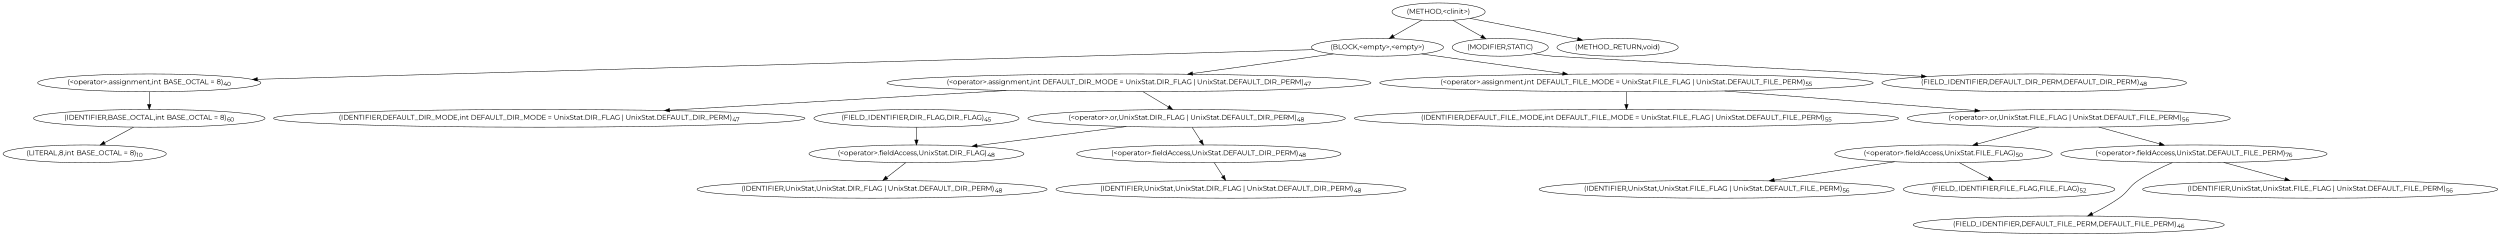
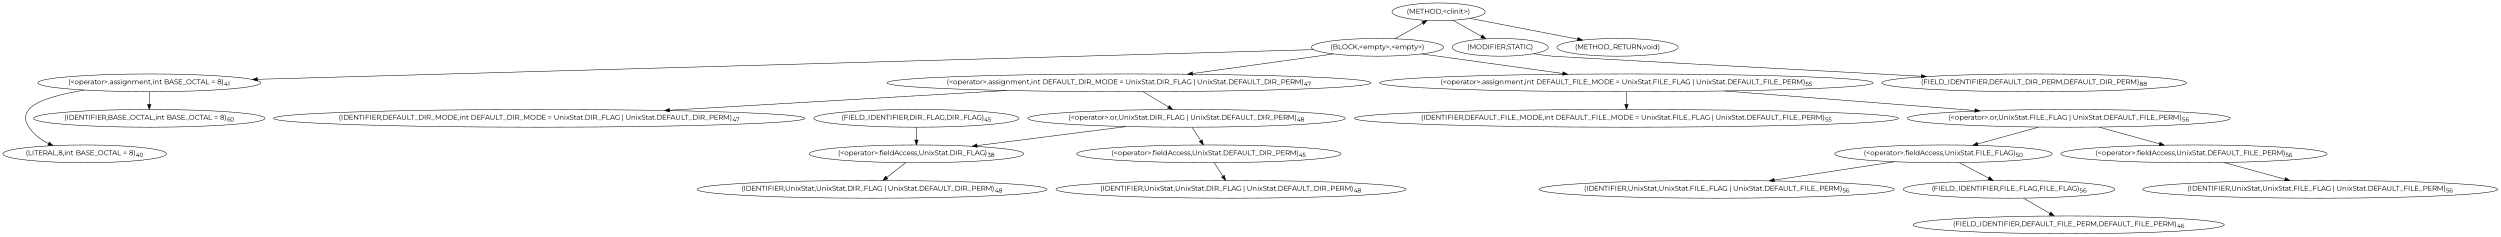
edge "(METHOD,<clinit>)" -> "(BLOCK,<empty>,<empty>)": reversed
node "(<operator>.assignment,int BASE_OCTAL = 8)": text "40" -> "41"
node "(FIELD_IDENTIFIER,DEFAULT_DIR_PERM,DEFAULT_DIR_PERM)": text "48" -> "88"
edge "(IDENTIFIER,BASE_OCTAL,int BASE_OCTAL = 8)" -> "(LITERAL,8,int BASE_OCTAL = 8)": now "(<operator>.assignment,int BASE_OCTAL = 8)" -> "(LITERAL,8,int BASE_OCTAL = 8)"
node "(LITERAL,8,int BASE_OCTAL = 8)": text "10" -> "40"
node "(<operator>.fieldAccess,UnixStat.DIR_FLAG)": text "48" -> "38"
node "(<operator>.fieldAccess,UnixStat.DEFAULT_DIR_PERM)": text "48" -> "45"
node "(<operator>.fieldAccess,UnixStat.DEFAULT_FILE_PERM)": text "76" -> "56"
edge "(<operator>.fieldAccess,UnixStat.DEFAULT_FILE_PERM)" -> "(FIELD_IDENTIFIER,DEFAULT_FILE_PERM,DEFAULT_FILE_PERM)": now "(FIELD_IDENTIFIER,FILE_FLAG,FILE_FLAG)" -> "(FIELD_IDENTIFIER,DEFAULT_FILE_PERM,DEFAULT_FILE_PERM)"
node "(FIELD_IDENTIFIER,FILE_FLAG,FILE_FLAG)": text "52" -> "56"
